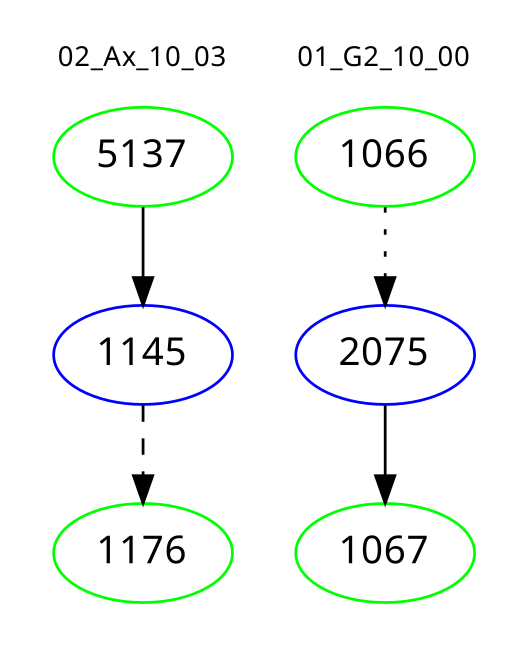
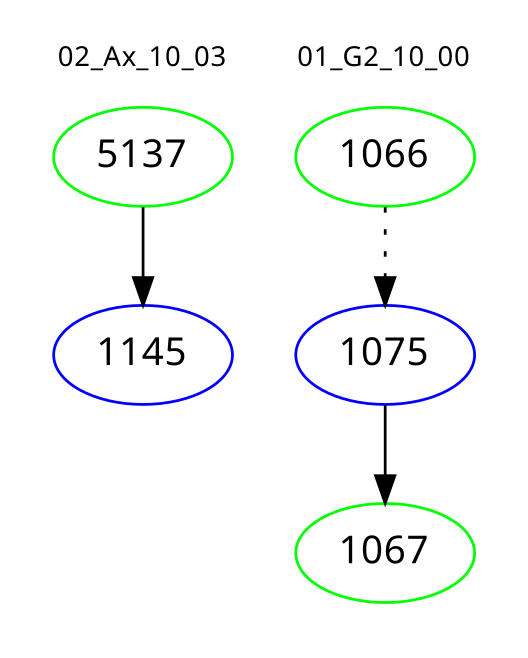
node "2075": label "2075" -> "1075"
node "1176": removed
